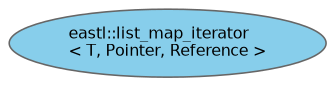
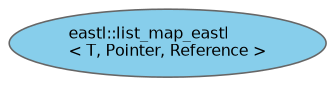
node "eastl::list_map_iterator < T, Pointer, Reference >": label "eastl::list_map_iterator < T, Pointer, Reference >" -> "eastl::list_map_eastl < T, Pointer, Reference >"
